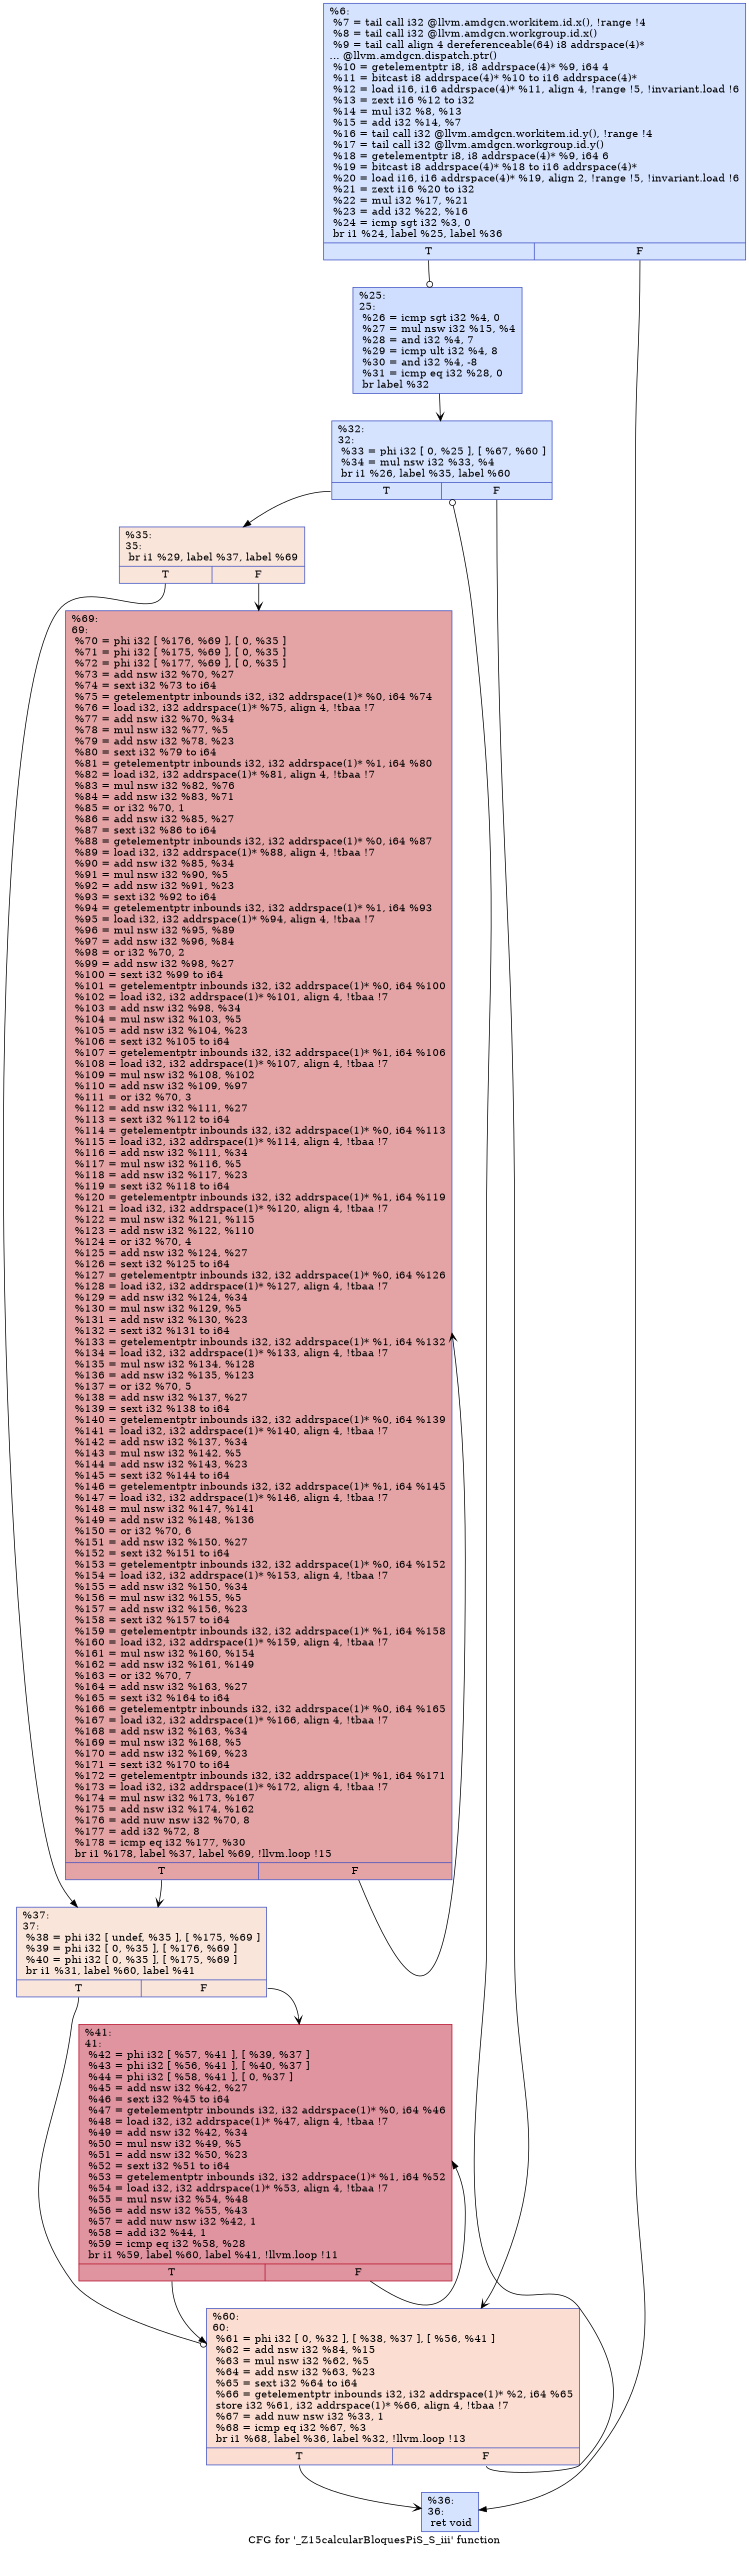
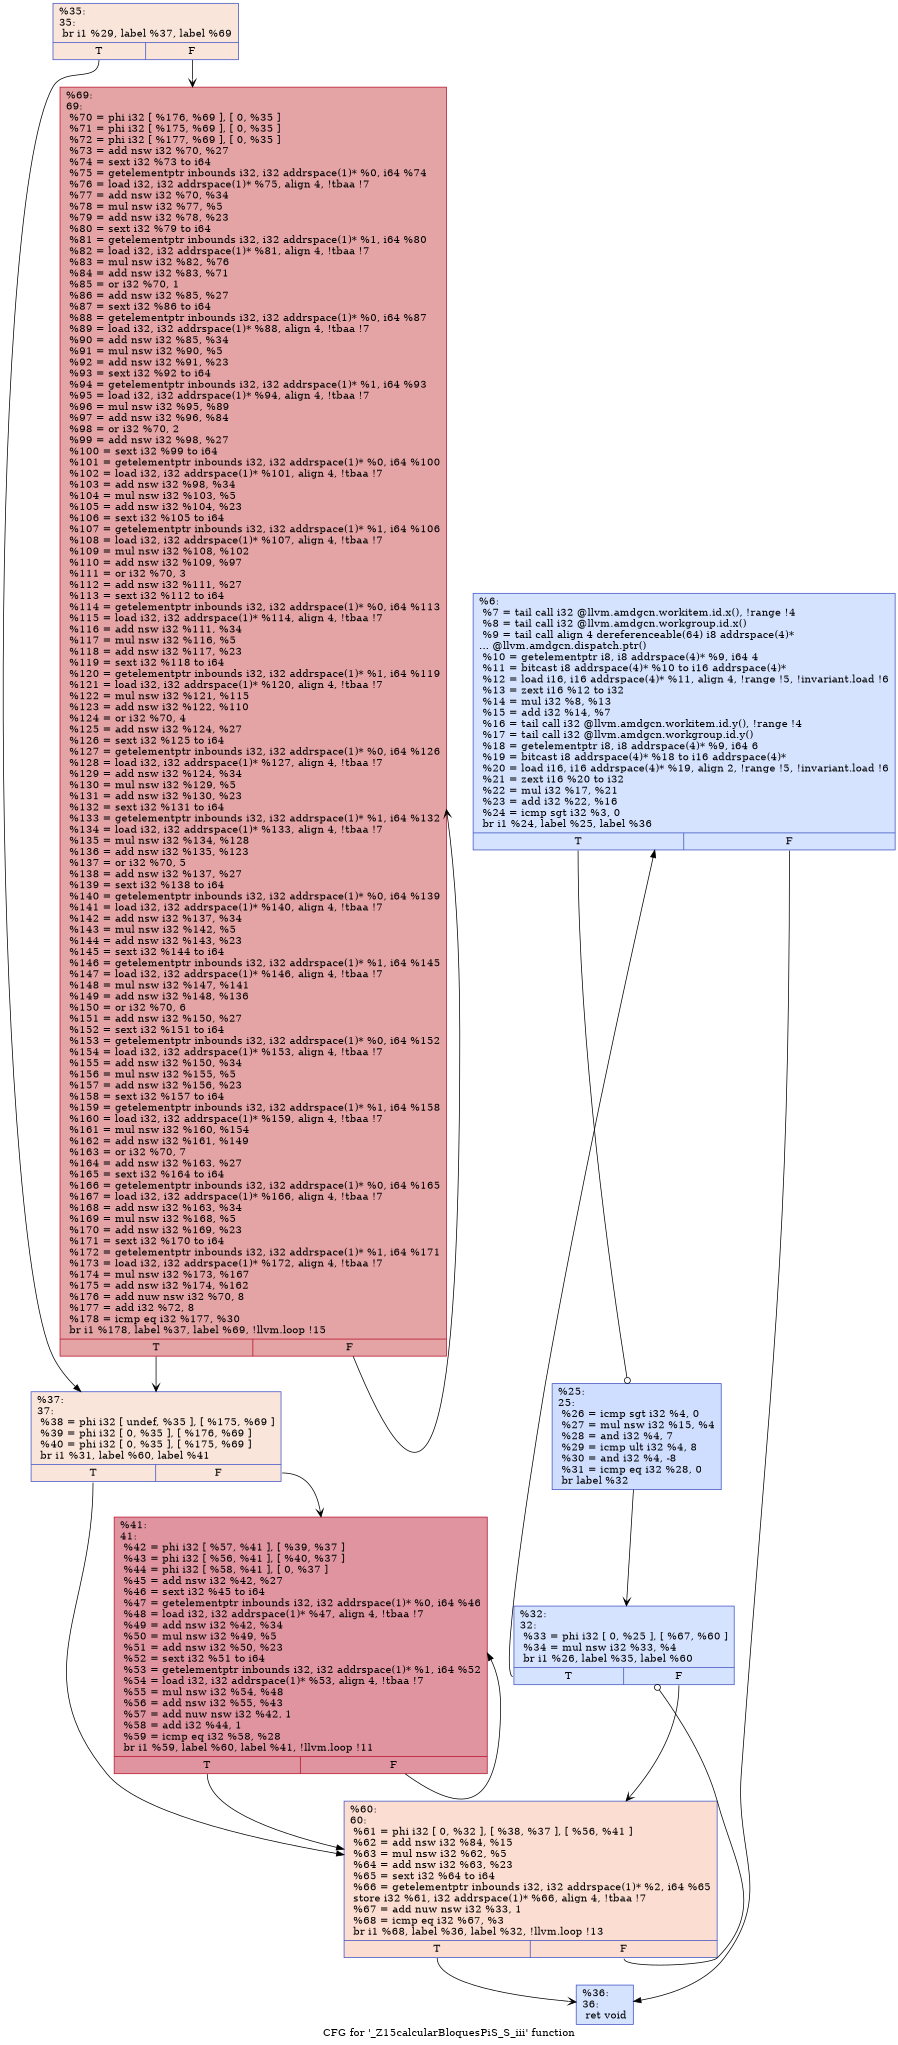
edge "%32:" -> "%35:": now "%32:" -> "%6:"
node "%69:": color #3d50c3ff -> #b70d28ff
edge "%37:" -> "%60:": arrowhead odot -> normal
